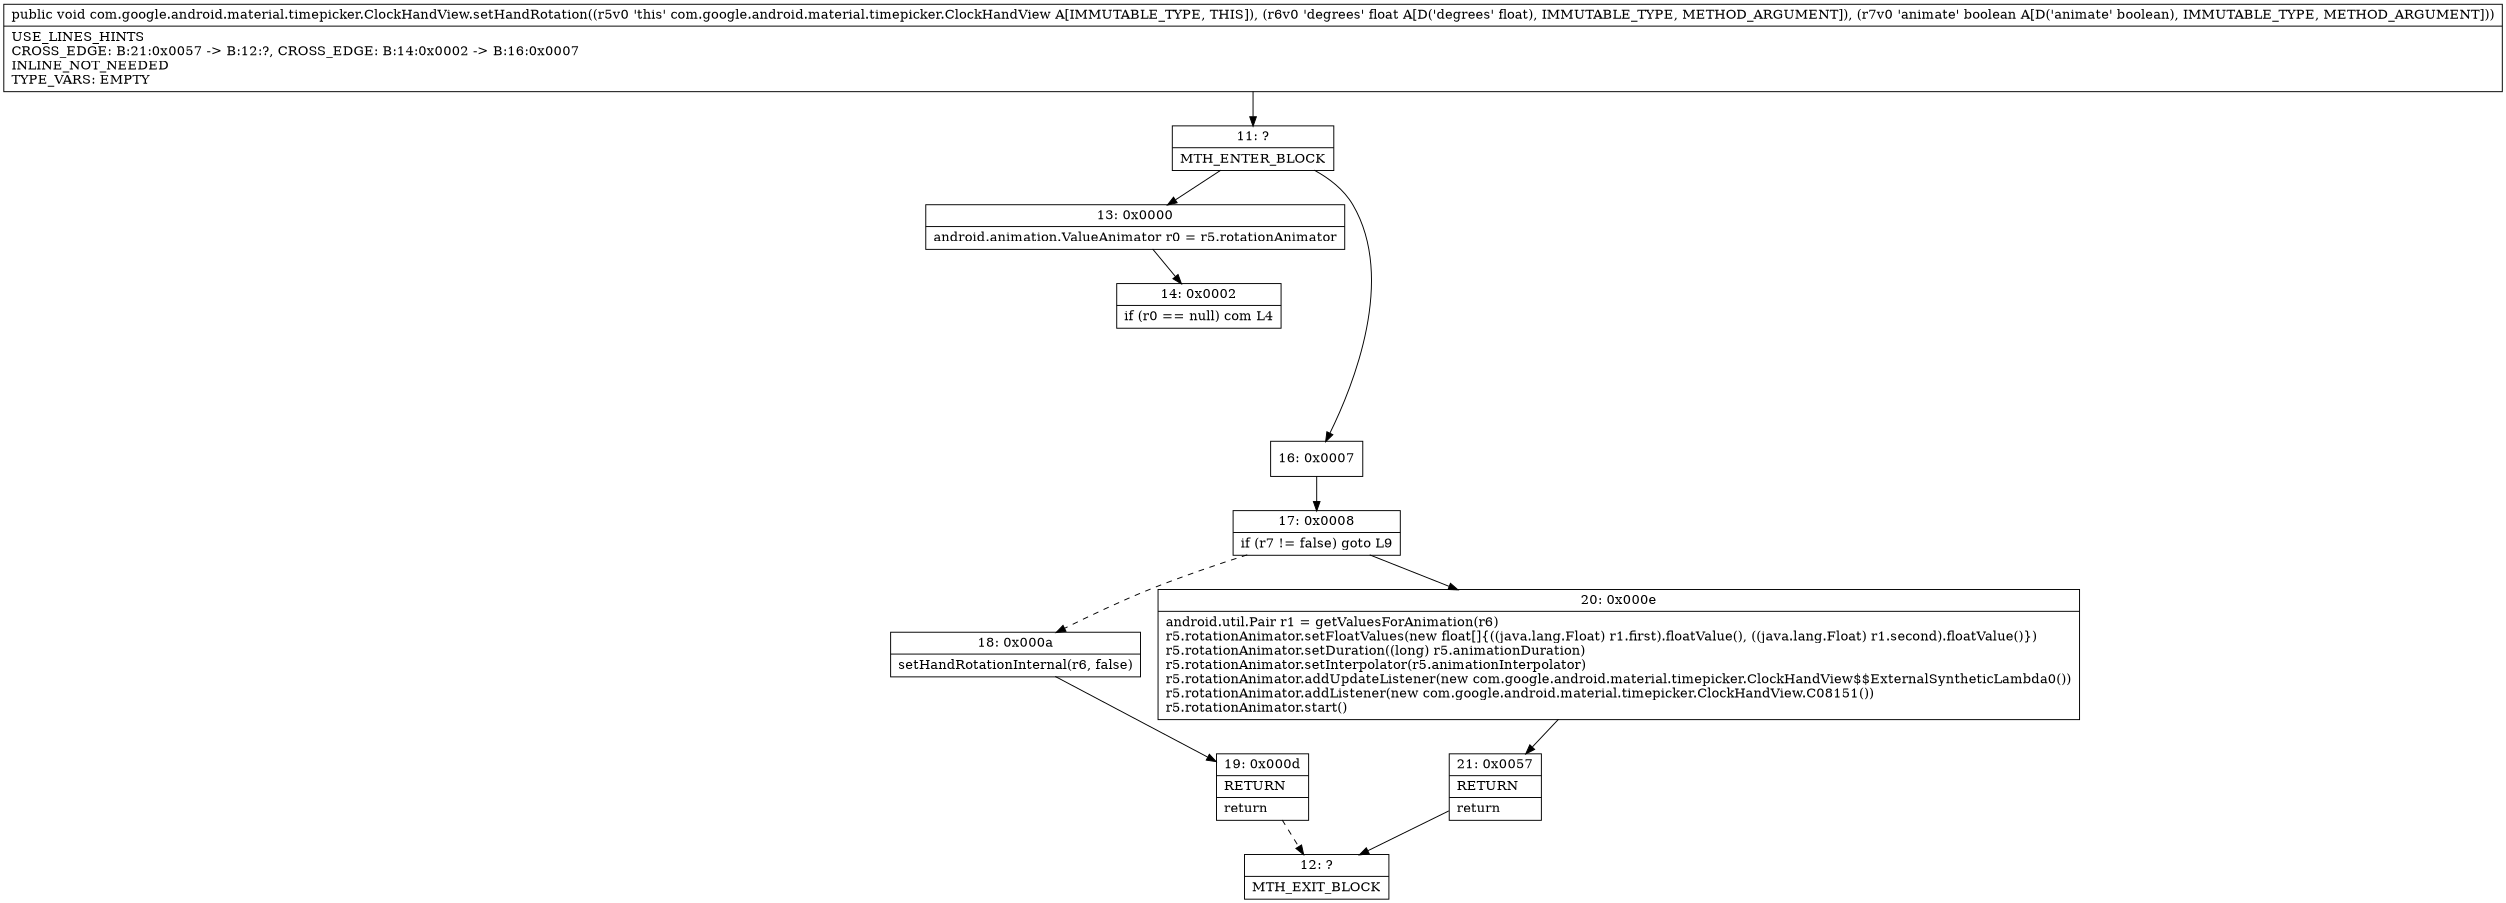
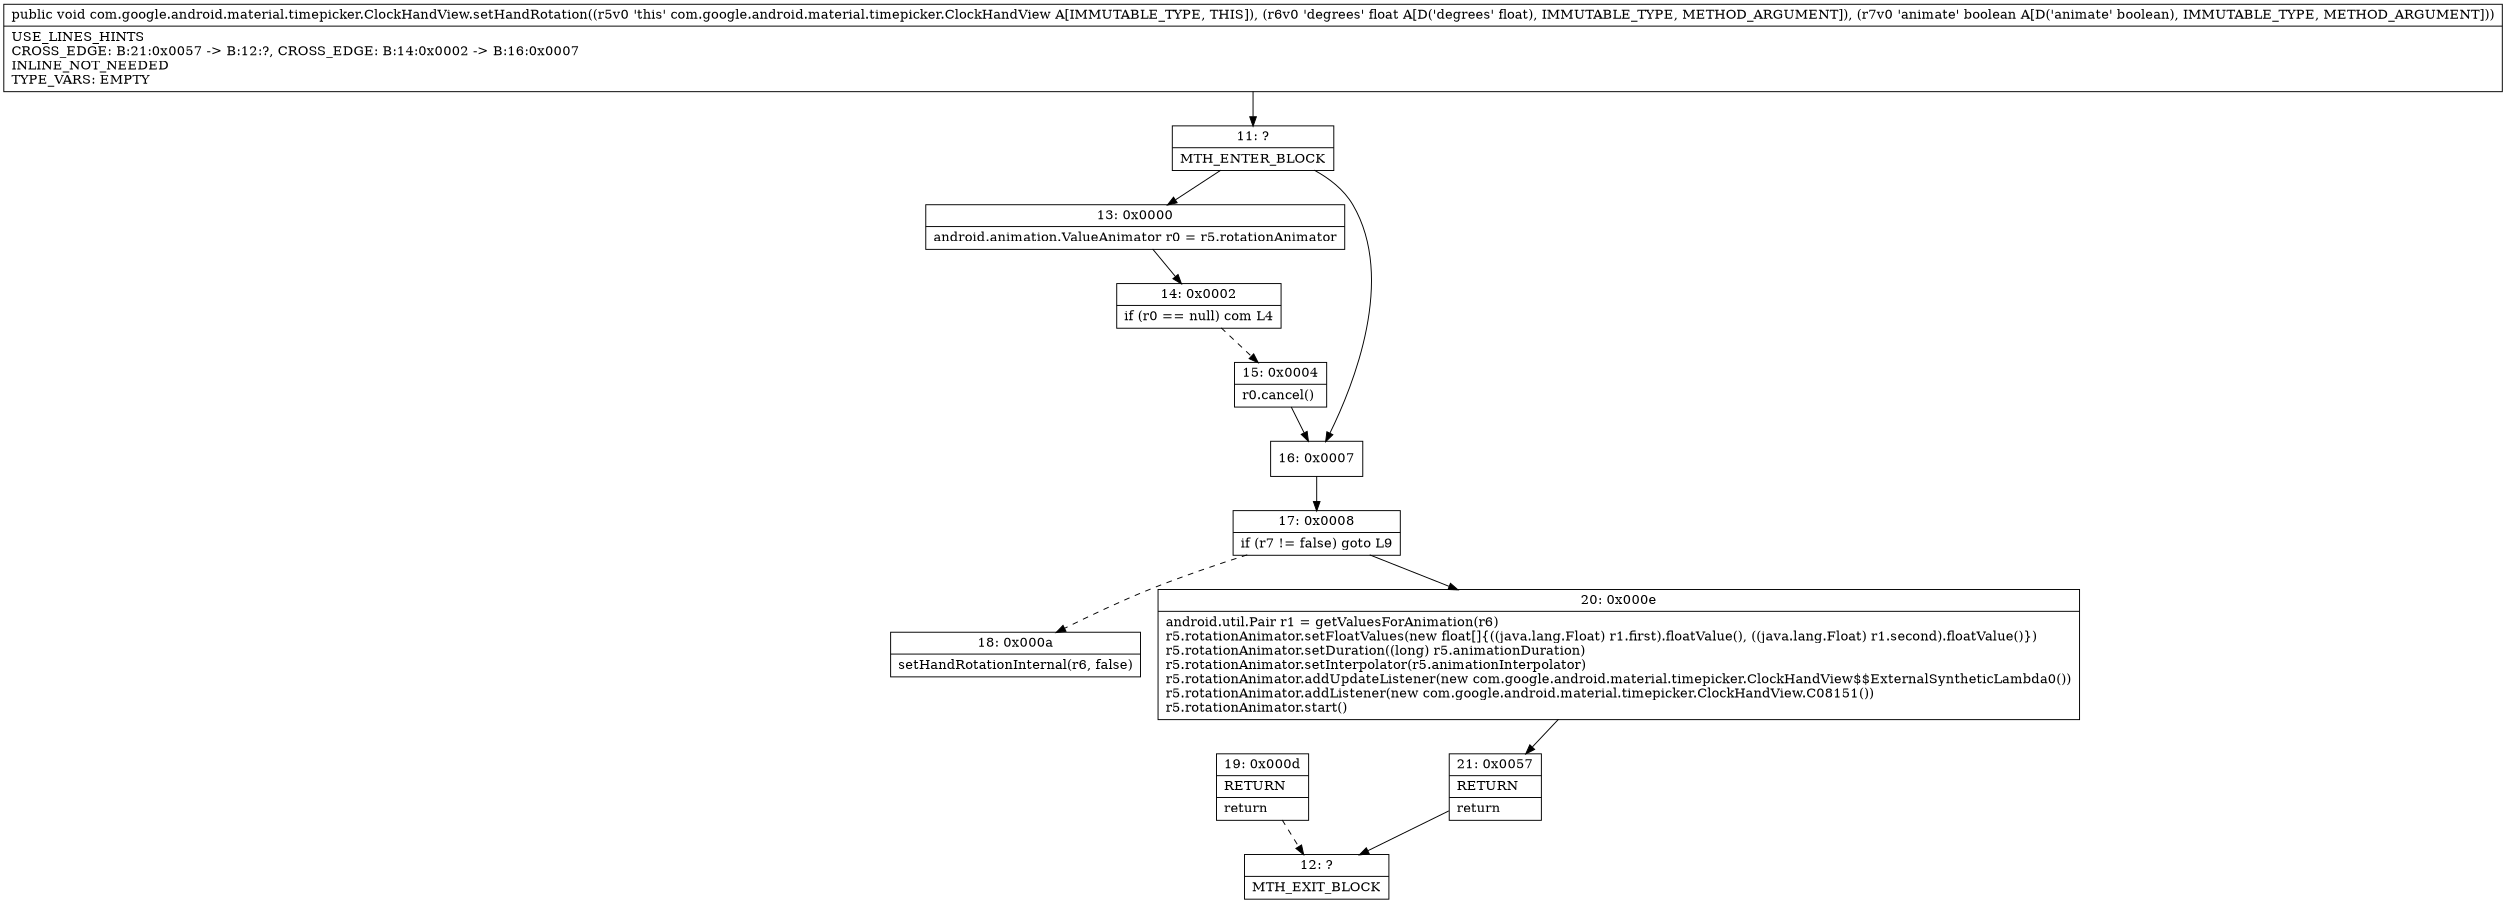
node "15: 0x0004": added
edge "18: 0x000a" -> "19: 0x000d": removed
